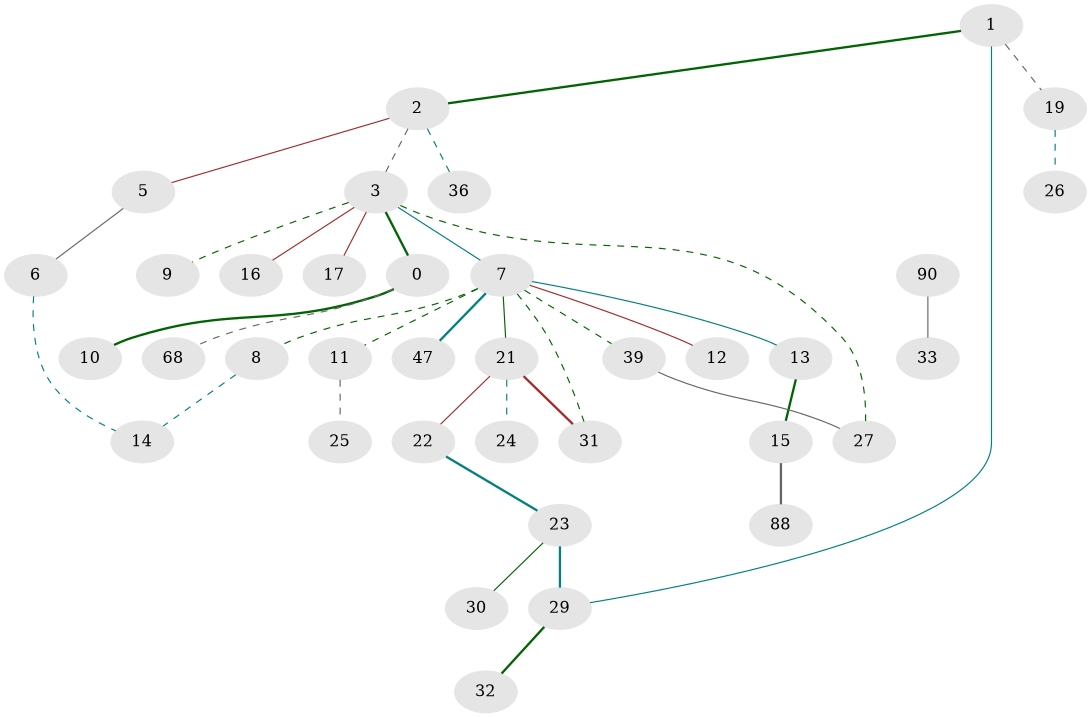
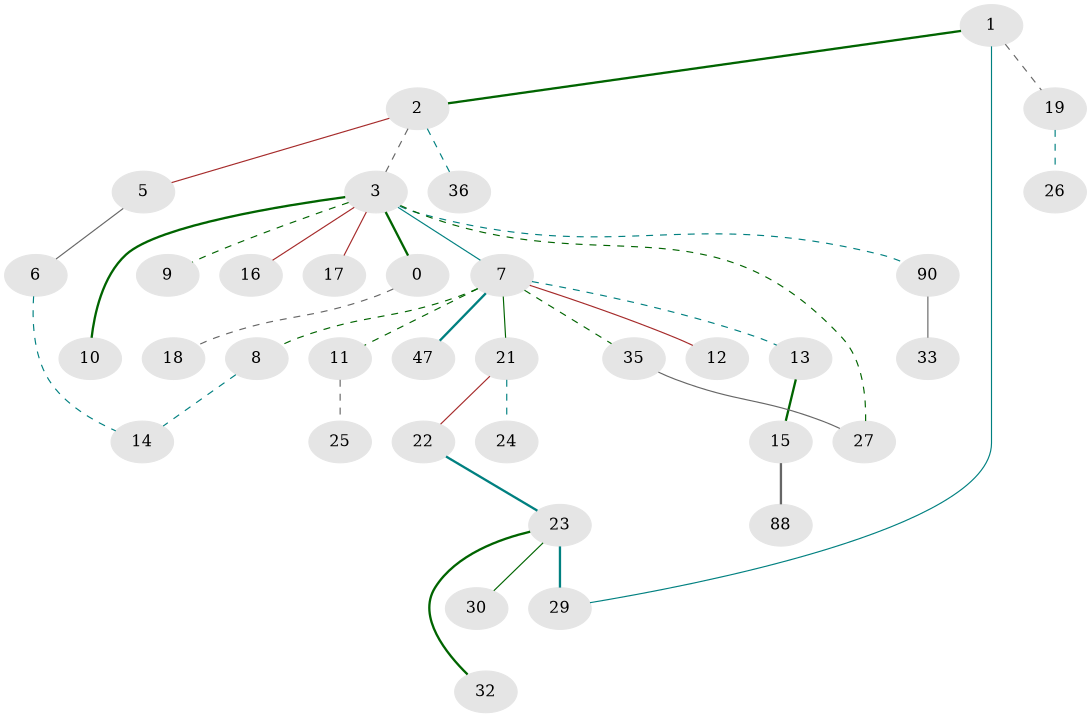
edge "3" -- "90": added
edge "7" -- "13": style solid -> dashed
edge "0" -- "10": now "3" -- "10"
node "68": label "68" -> "18"
node "39": label "39" -> "35"
node "31": removed
edge "29" -- "32": now "23" -- "32"
